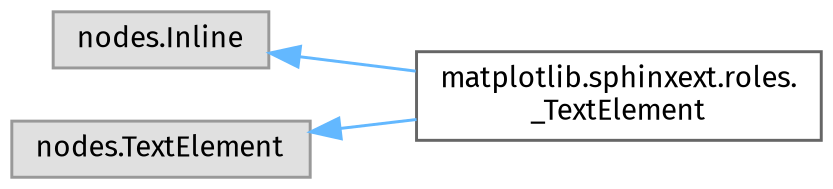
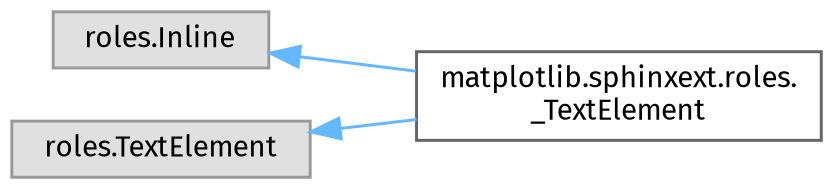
node "nodes.Inline": label "nodes.Inline" -> "roles.Inline"
node "nodes.TextElement": label "nodes.TextElement" -> "roles.TextElement"
